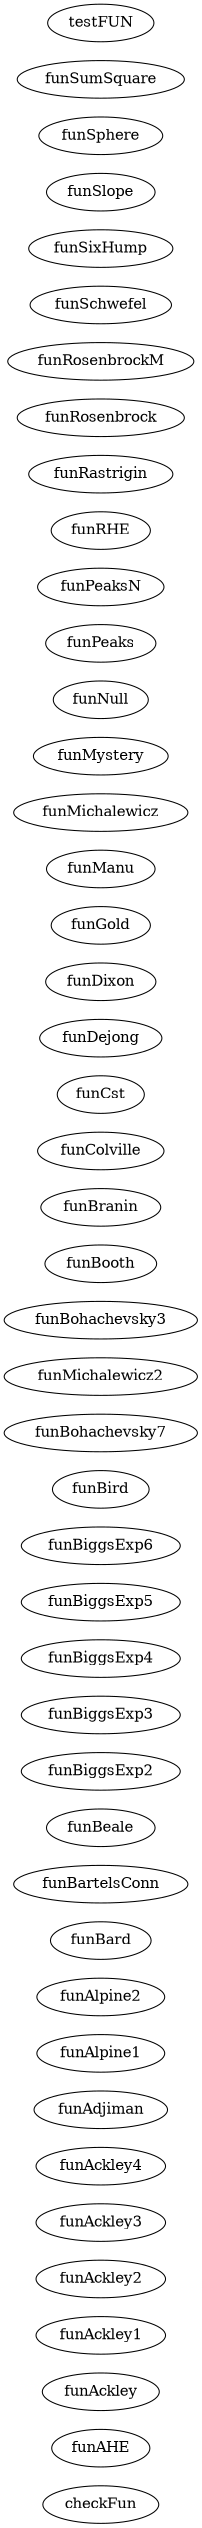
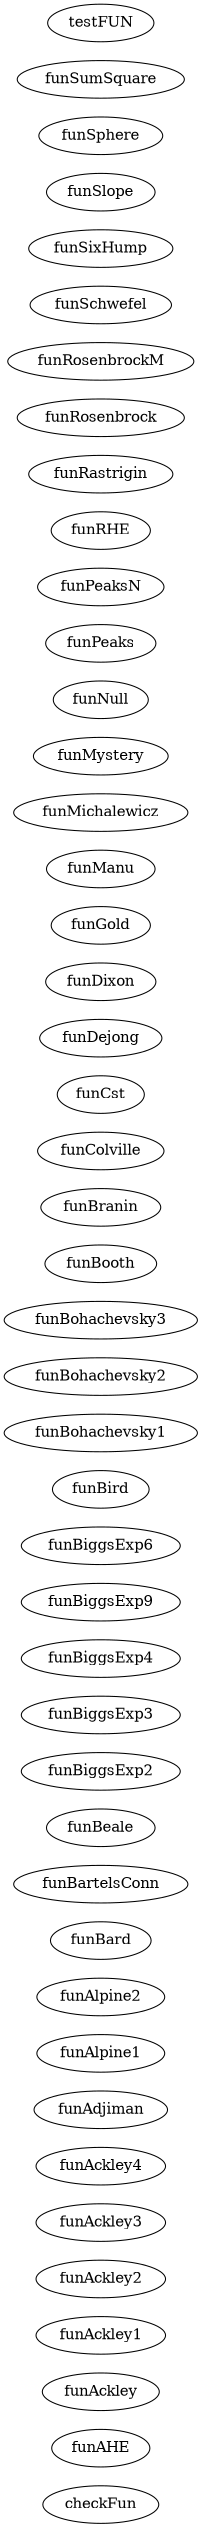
node "funMichalewicz2": label "funMichalewicz2" -> "funBohachevsky2"
node "funBohachevsky7": label "funBohachevsky7" -> "funBohachevsky1"
node "funBiggsExp5": label "funBiggsExp5" -> "funBiggsExp9"
